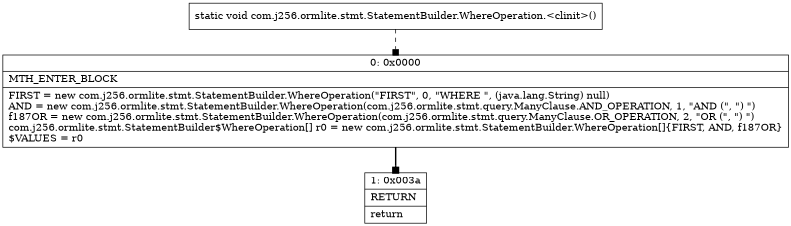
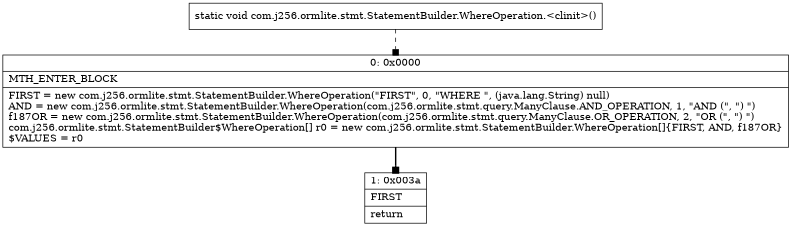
node "1: 0x003a": text "RETURN" -> "FIRST"
